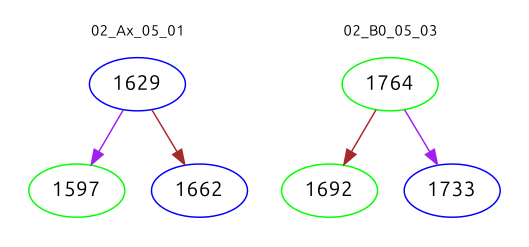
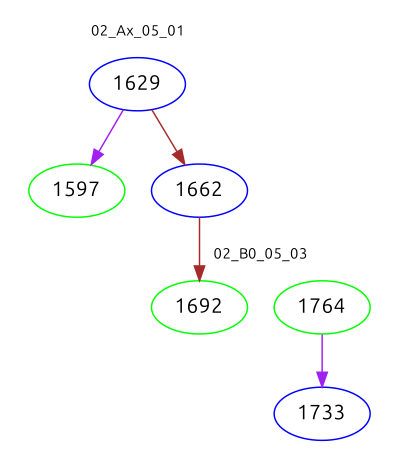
edge "1764" -> "1692": now "1662" -> "1692"
